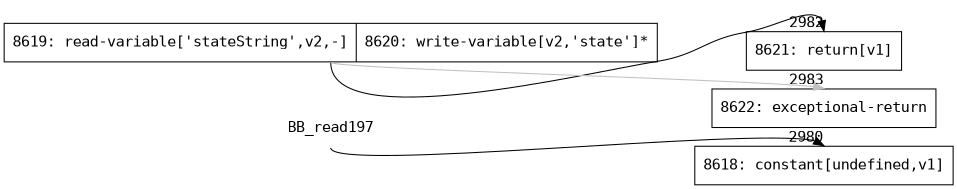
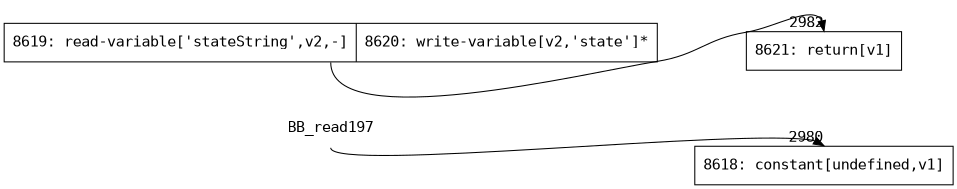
node "8622: exceptional-return": removed
